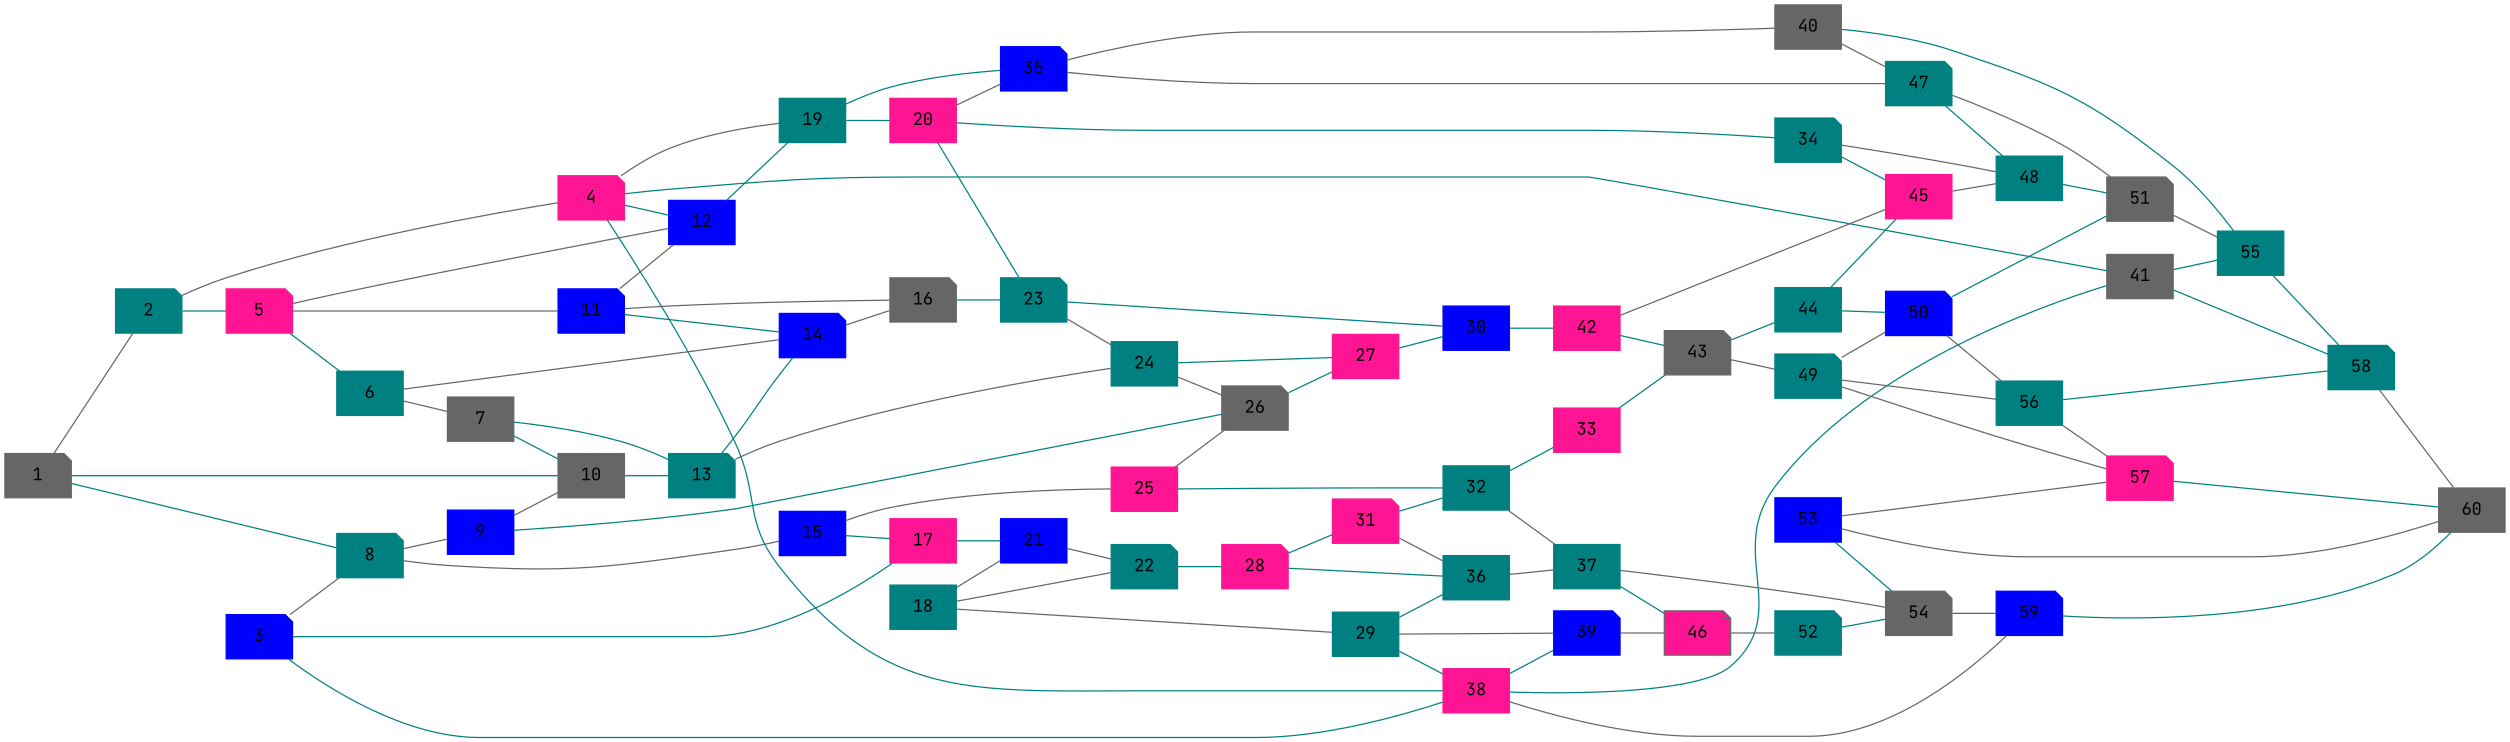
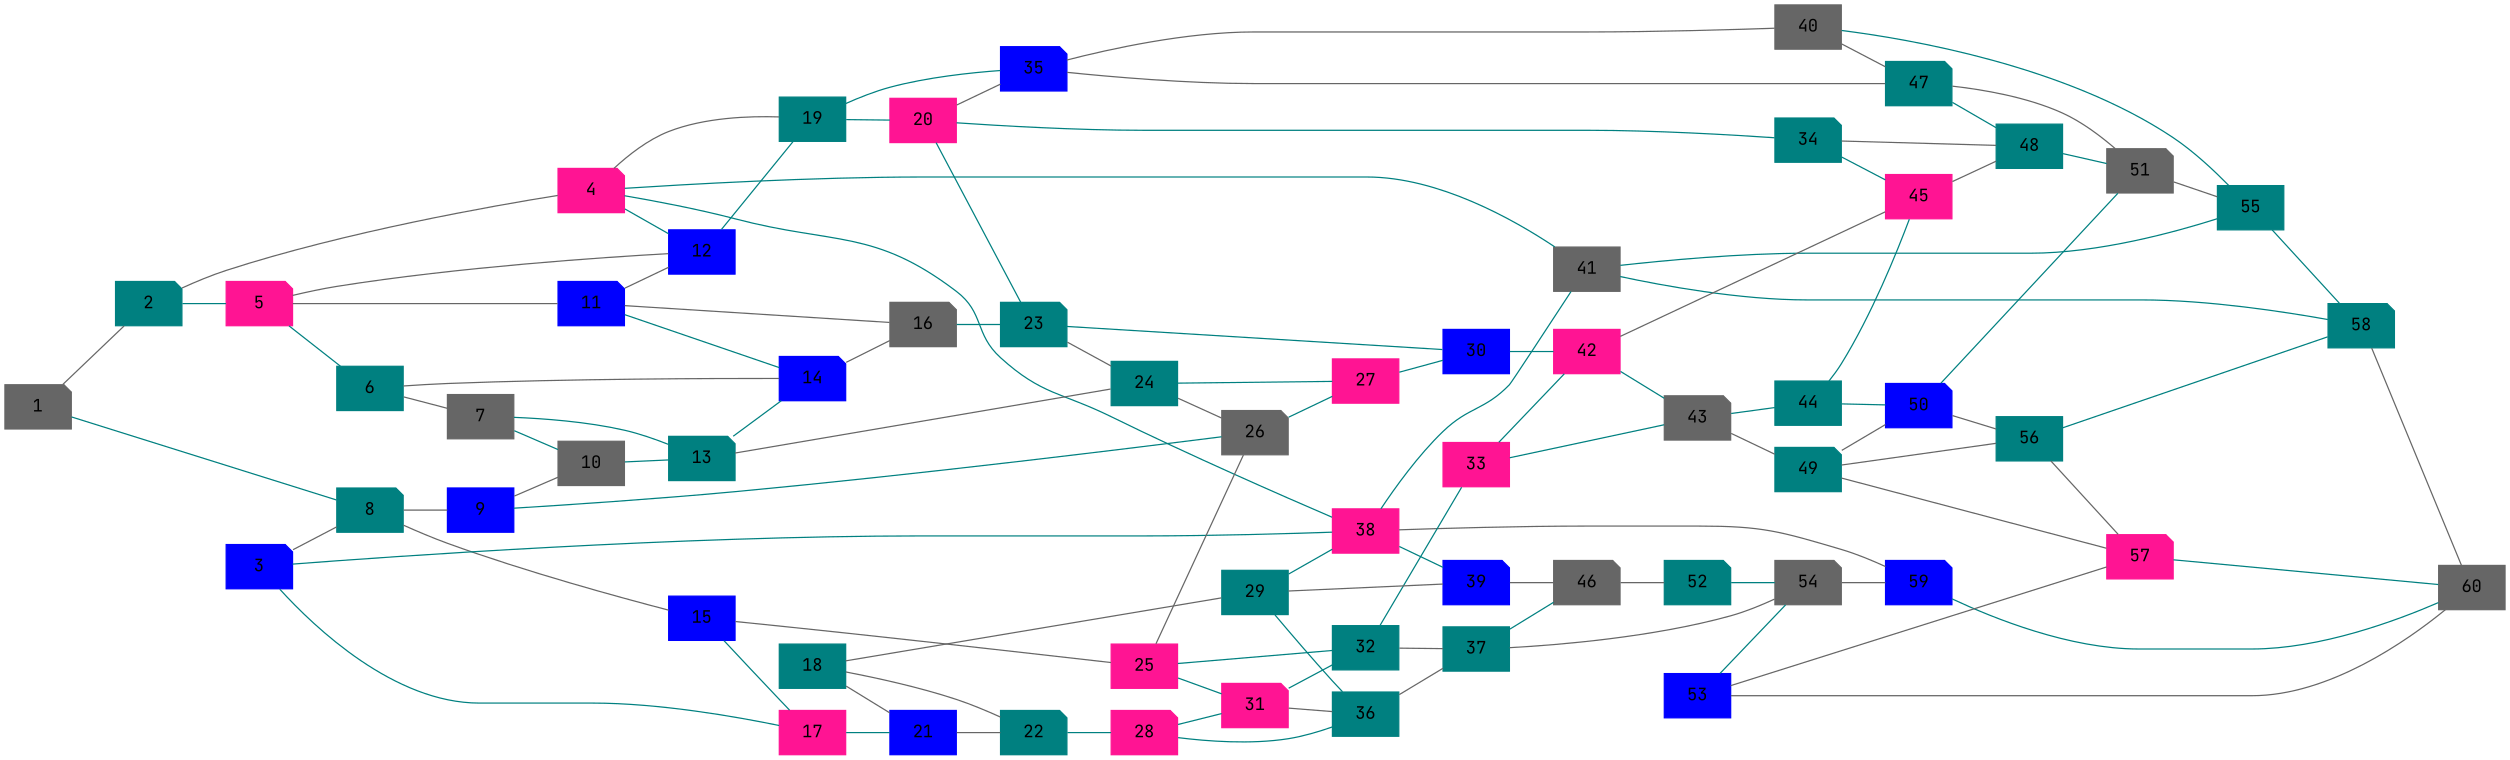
edge "42" -- "33": added
edge "1" -- "10": removed
node "46": fillcolor deeppink -> gray40
edge "25" -- "31": added
